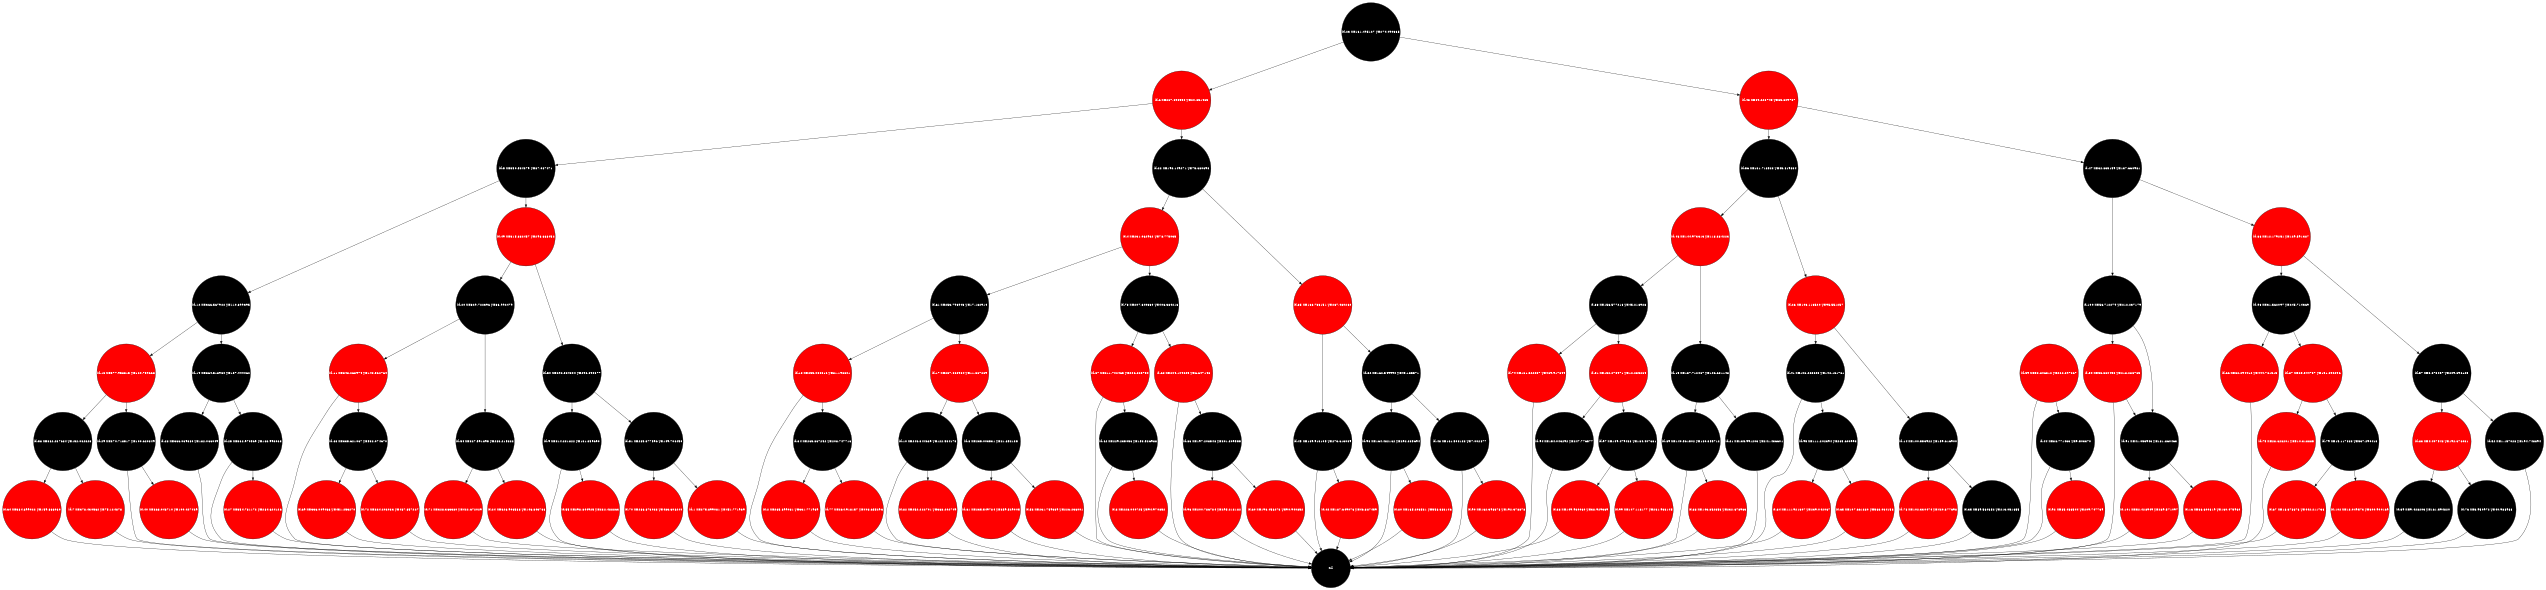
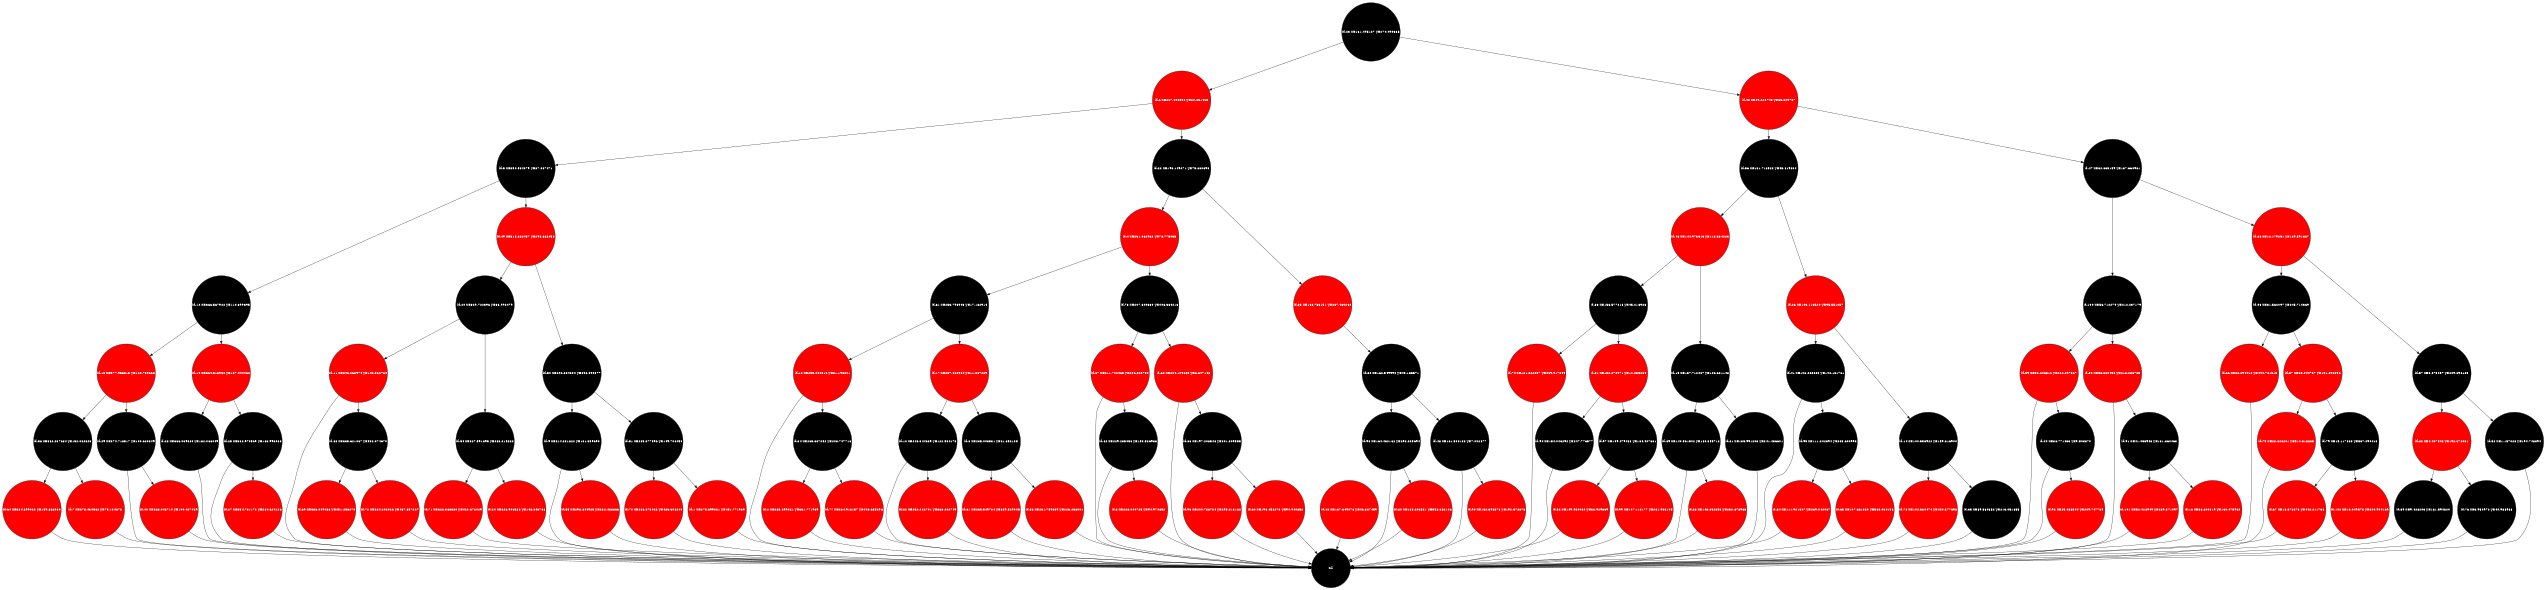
edge "id:100 x=56.712279 y=212.237179" -> "id:91 x=41.053943 y=181.860463": now "id:100 x=56.712279 y=212.237179" -> "id:59 x=58.806312 y=262.897267"
node "id:19 x=364.518930 y=157.444062": fillcolor black -> red
node "id:45 x=169.913105 y=273.613039": removed
